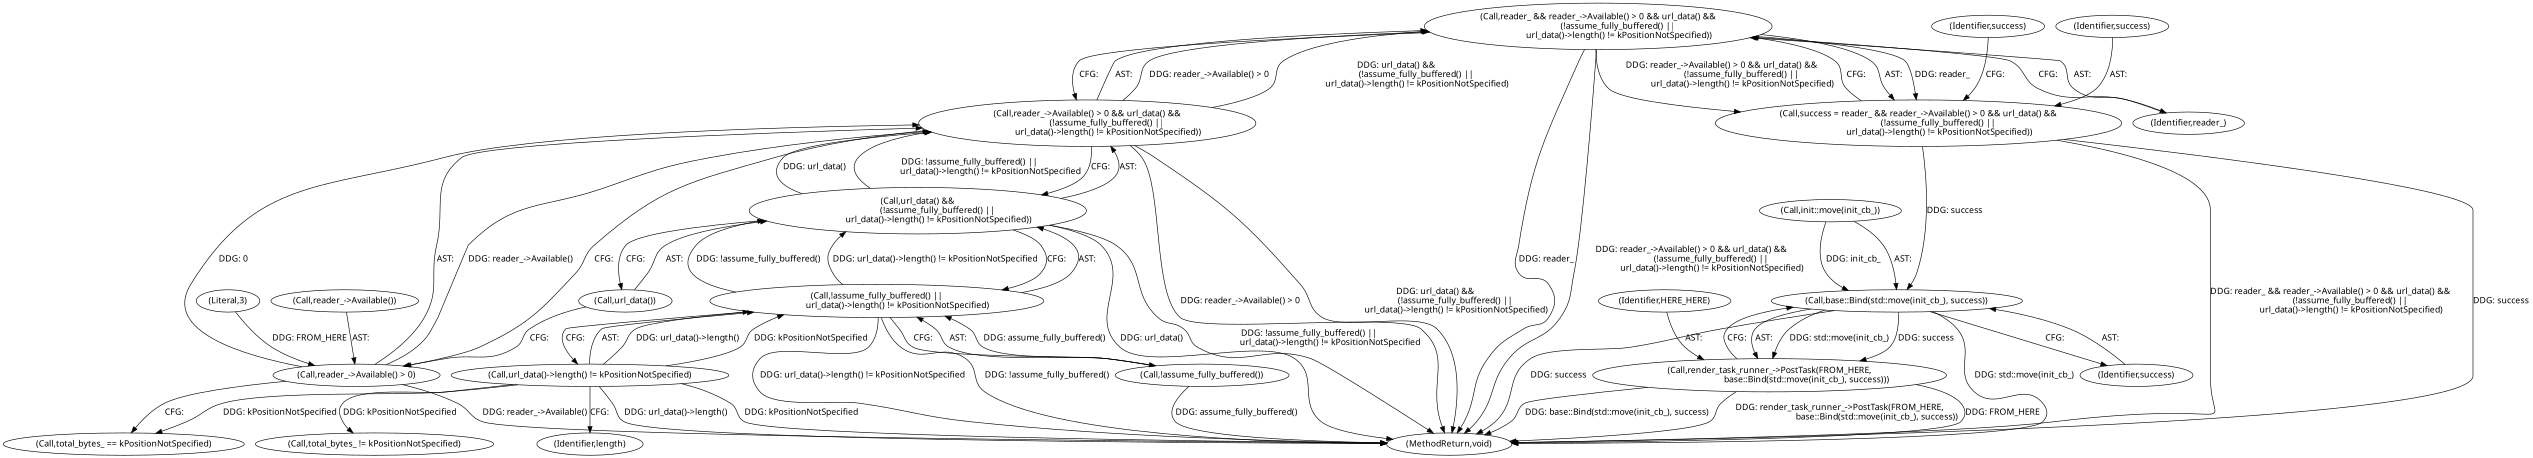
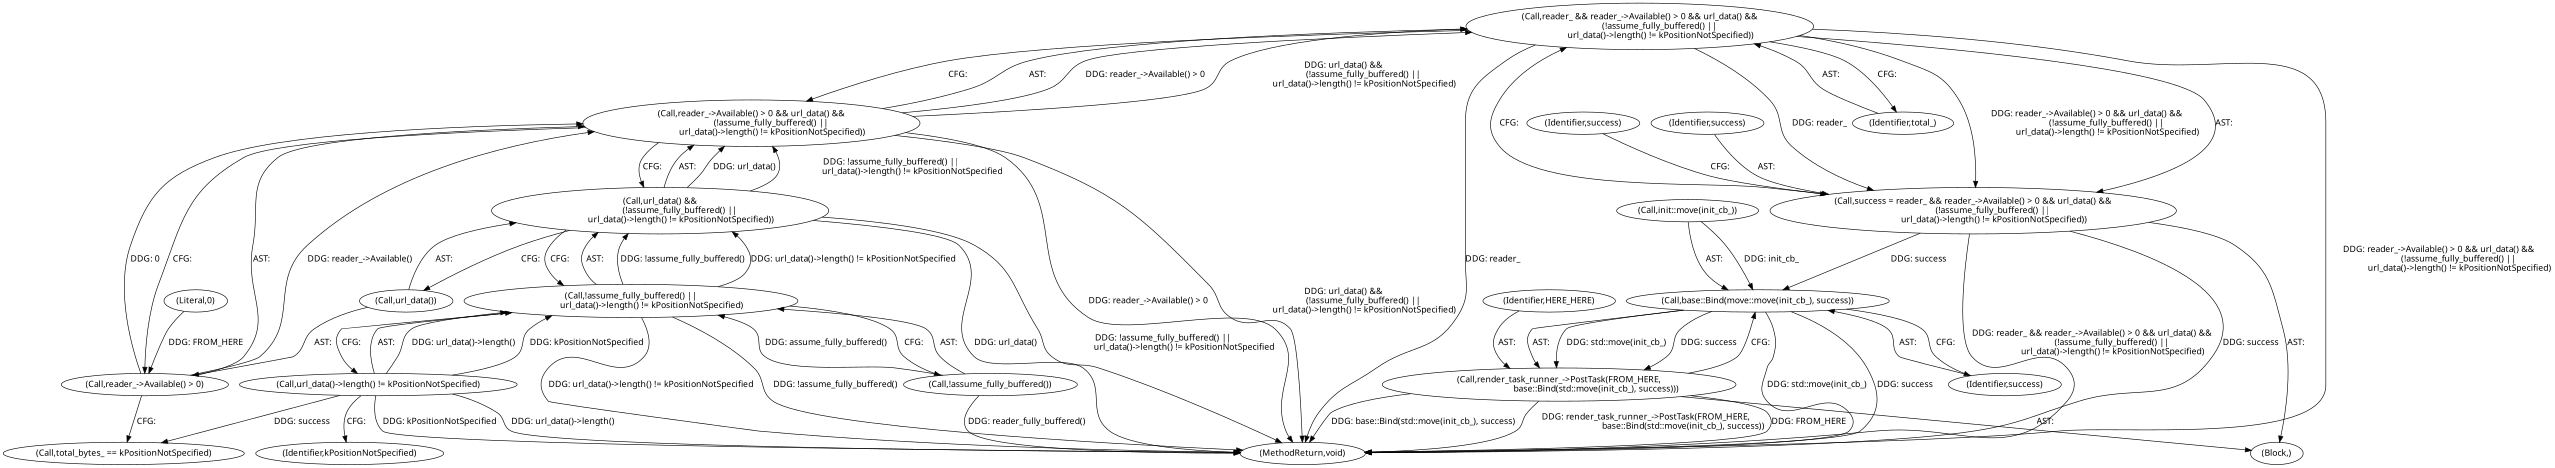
node "(Identifier,reader_)": label "(Identifier,reader_)" -> "(Identifier,total_)"
node "(Literal,3)": label "(Literal,3)" -> "(Literal,0)"
node "(Call,reader_->Available())": removed
node "(Call,base::Bind(std::move(init_cb_), success))": label "(Call,base::Bind(std::move(init_cb_), success))" -> "(Call,base::Bind(move::move(init_cb_), success))"
edge "(Call,url_data())" -> "(Call,reader_->Available() > 0)": label "CFG: " -> "AST: "
edge "(Call,url_data()->length() != kPositionNotSpecified)" -> "(Call,total_bytes_ == kPositionNotSpecified)": label "DDG: kPositionNotSpecified" -> "DDG: success"
edge "(Call,!assume_fully_buffered())" -> "(MethodReturn,void)": label "DDG: assume_fully_buffered()" -> "DDG: reader_fully_buffered()"
edge "(Call,reader_->Available() > 0)" -> "(MethodReturn,void)": removed, label "DDG: reader_->Available()"
node "(Call,total_bytes_ != kPositionNotSpecified)": removed
node "(Identifier,length)": label "(Identifier,length)" -> "(Identifier,kPositionNotSpecified)"
node "(Block,)": added
